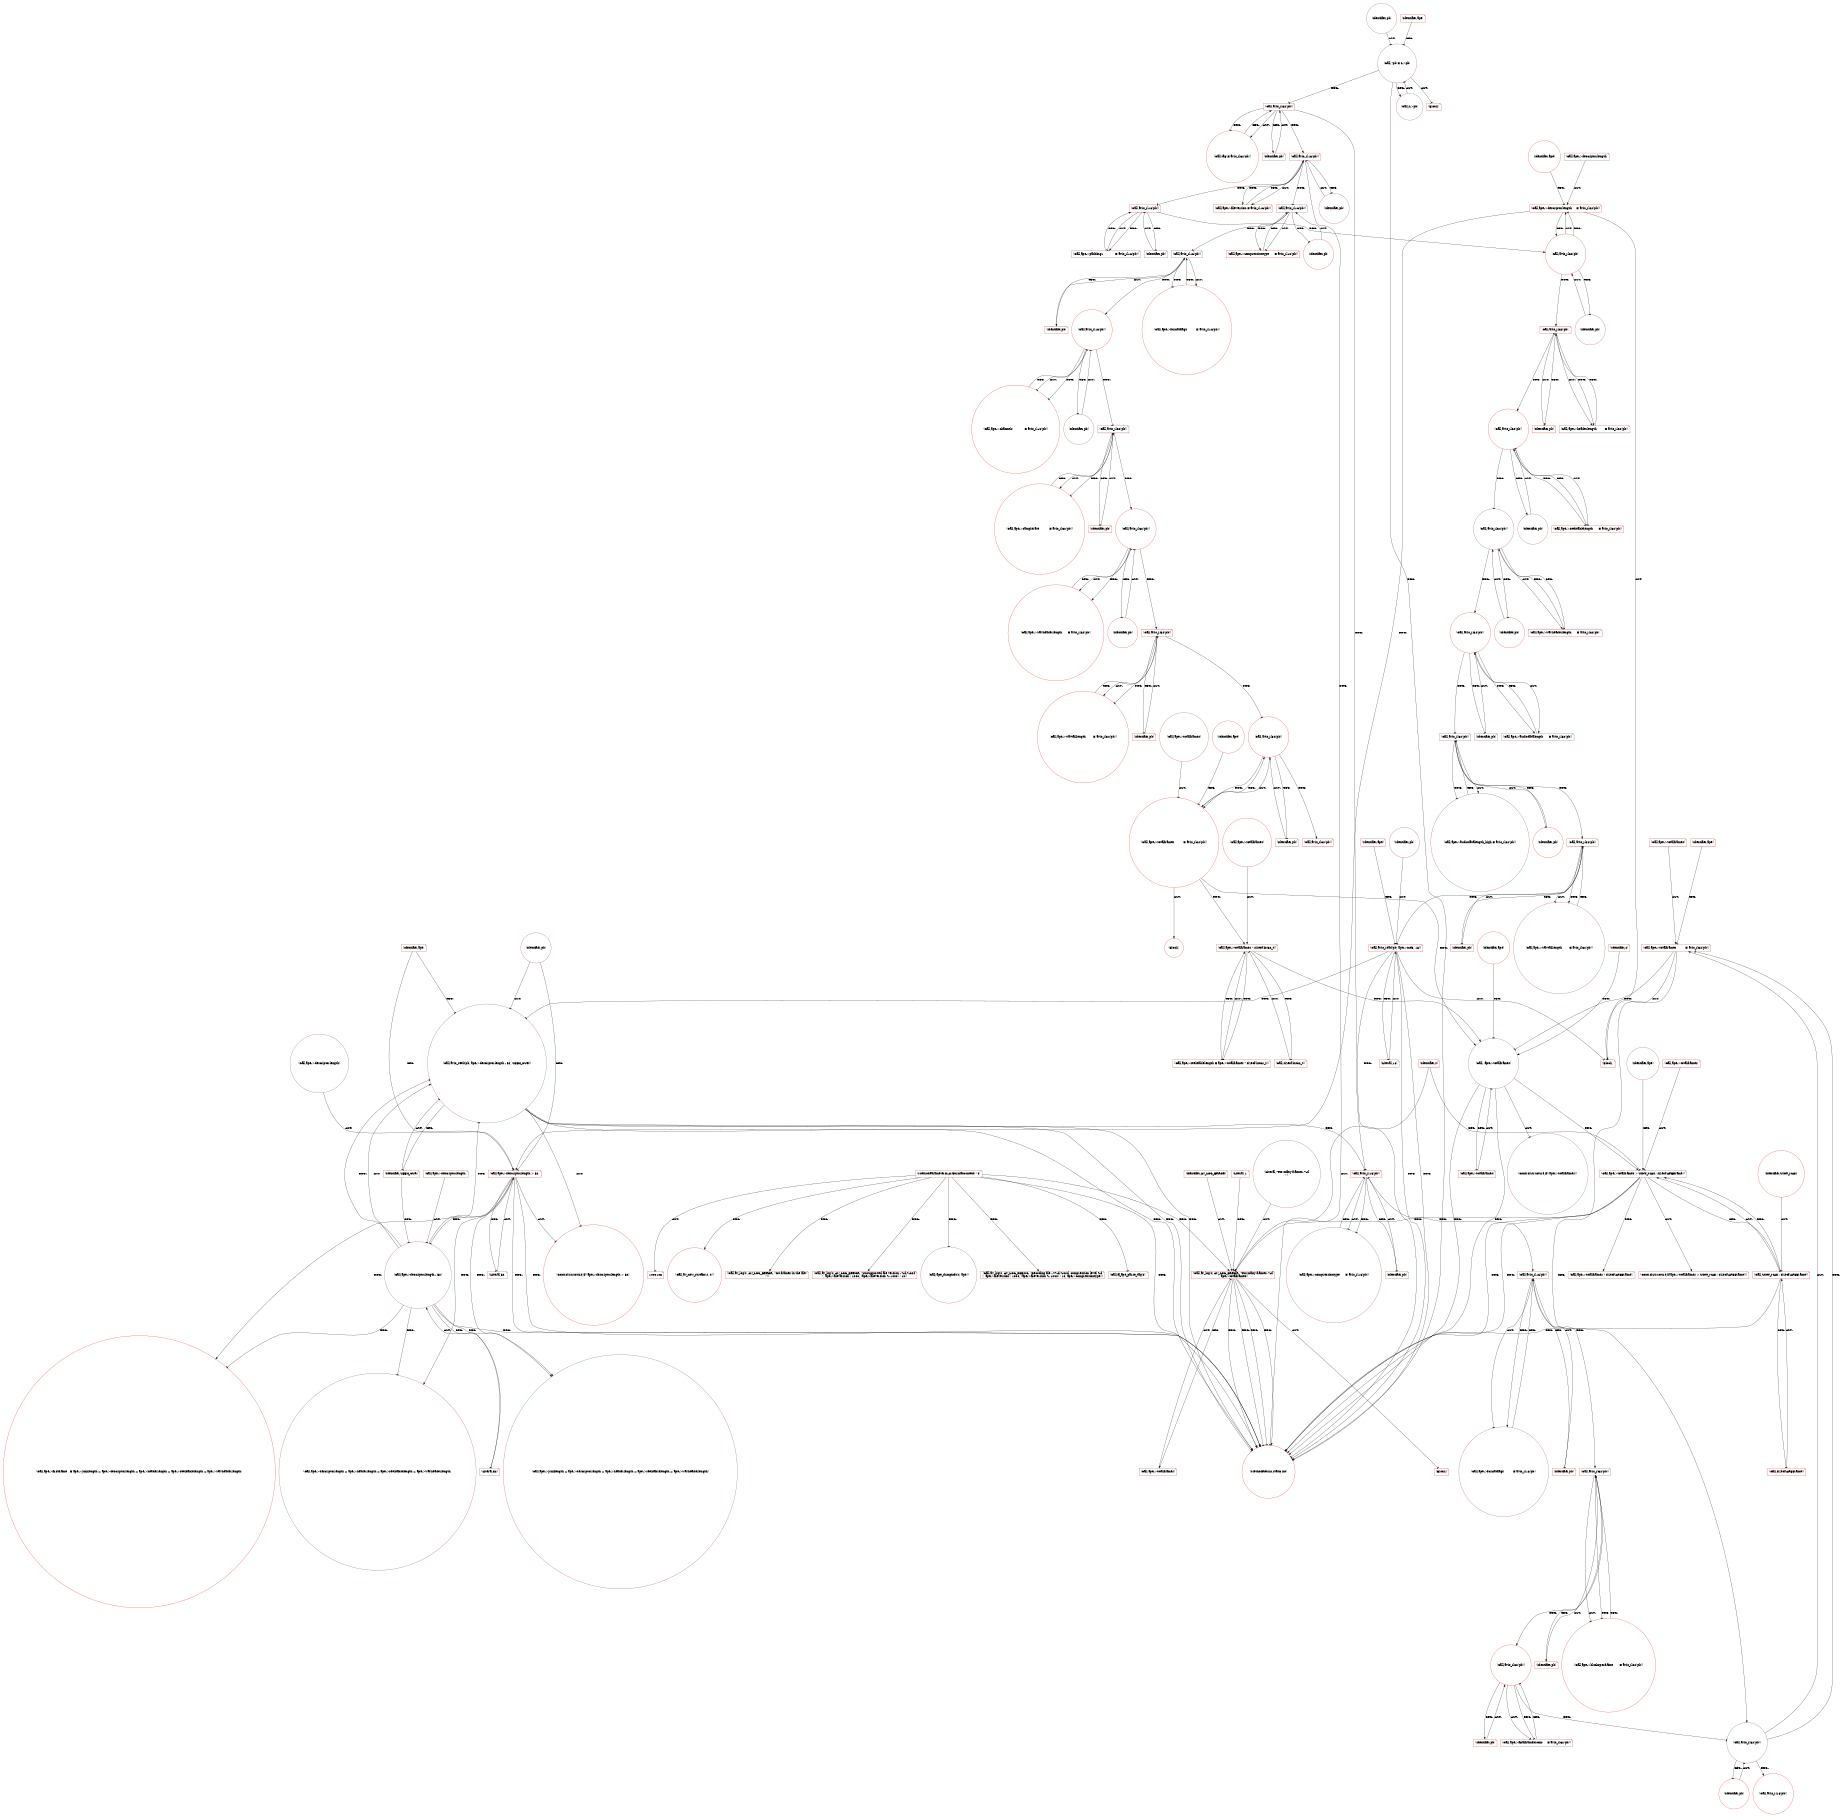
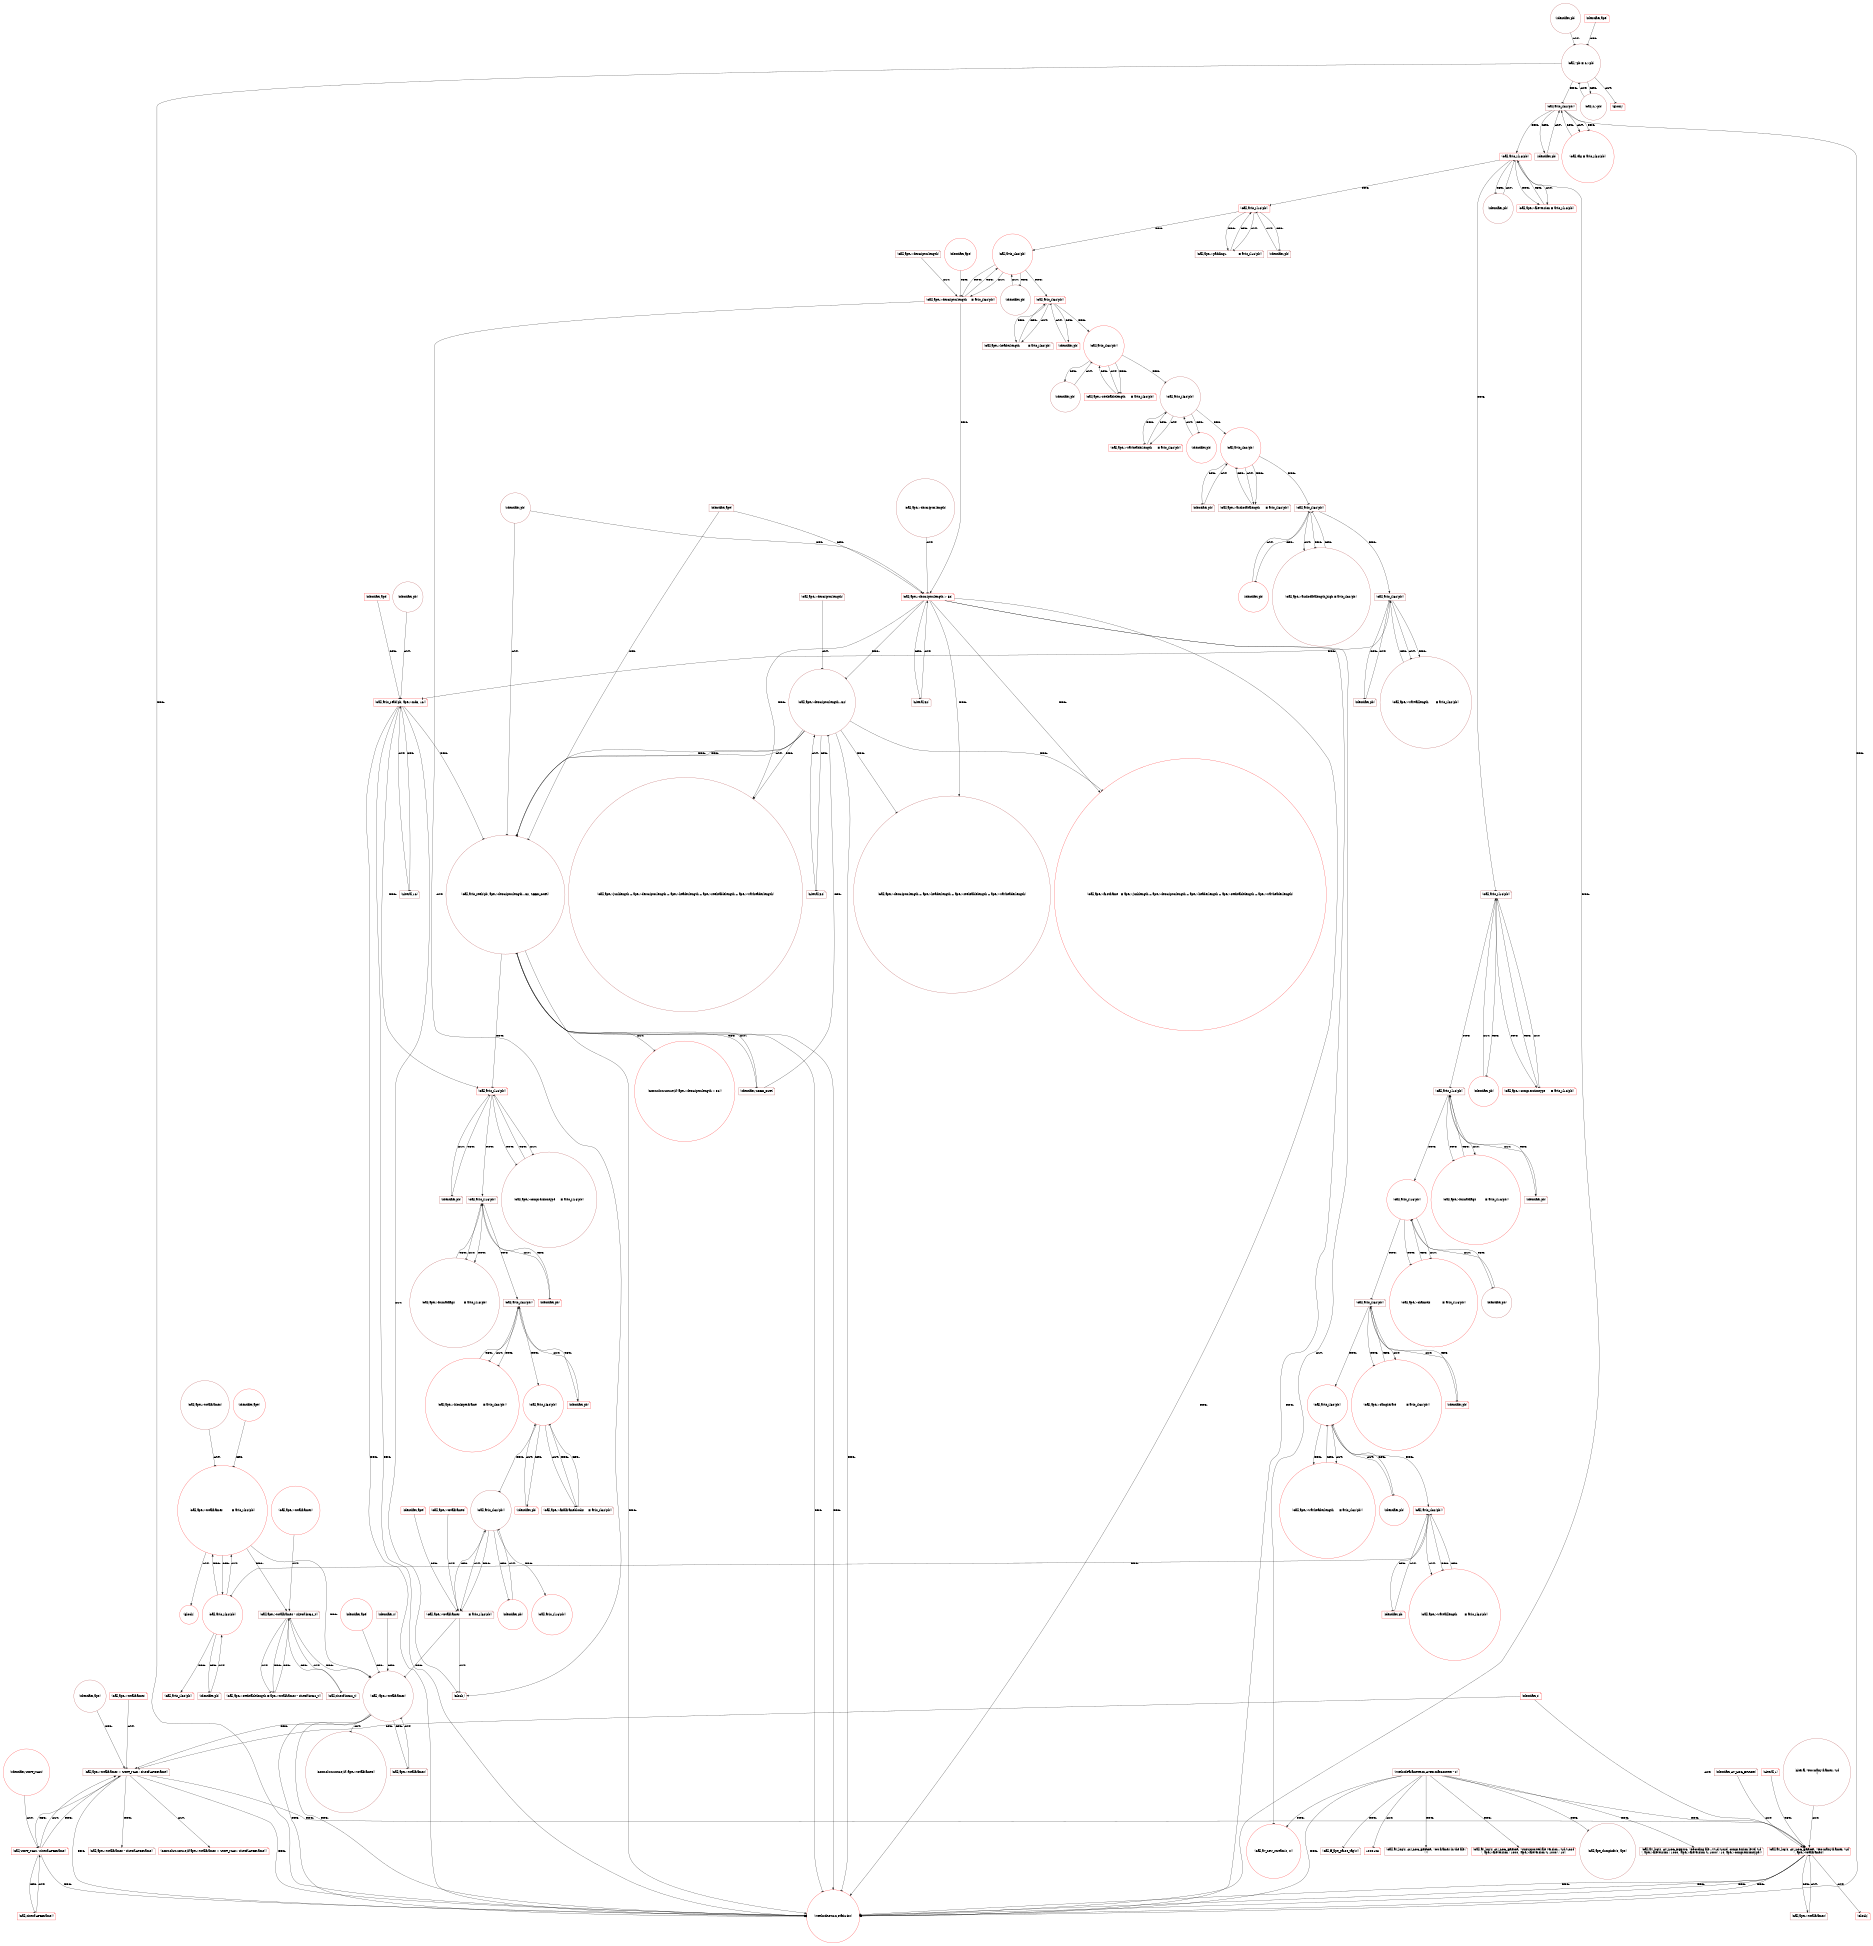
edge "(Call,ape->descriptorlength > 52)" -> "(ControlStructure,if (ape->descriptorlength > 52))": now "(Call,ape->descriptorlength > 52)" -> "(Call,av_new_stream(s, 0))"
